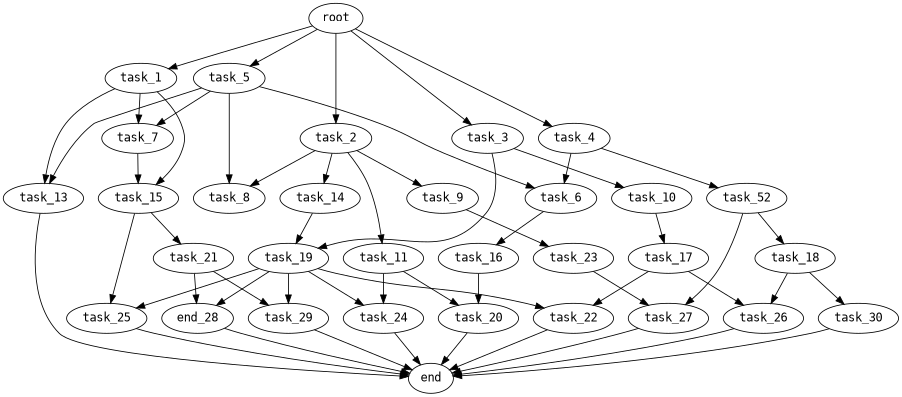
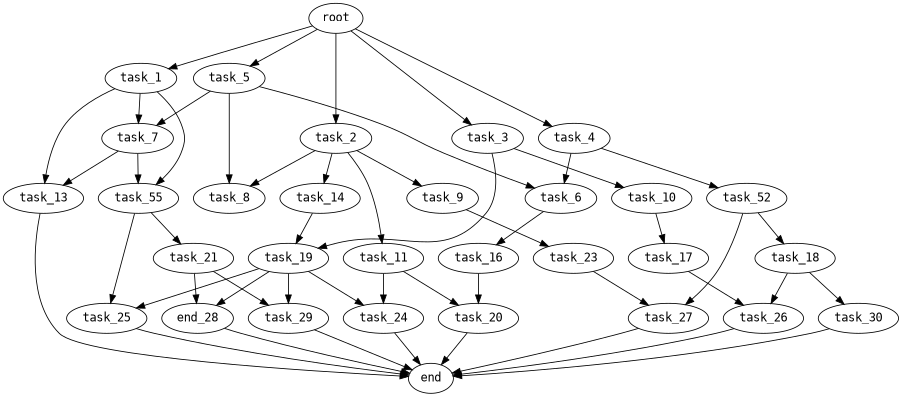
edge "task_5" -> "task_13": now "task_7" -> "task_13"
node "task_15": label "task_15" -> "task_55"
node "task_22": removed
